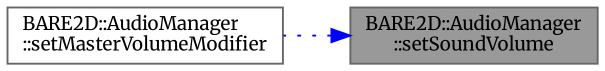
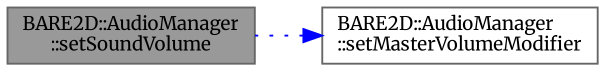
edge "BARE2D::AudioManager ::setMasterVolumeModifier" -> "BARE2D::AudioManager ::setSoundVolume": reversed
